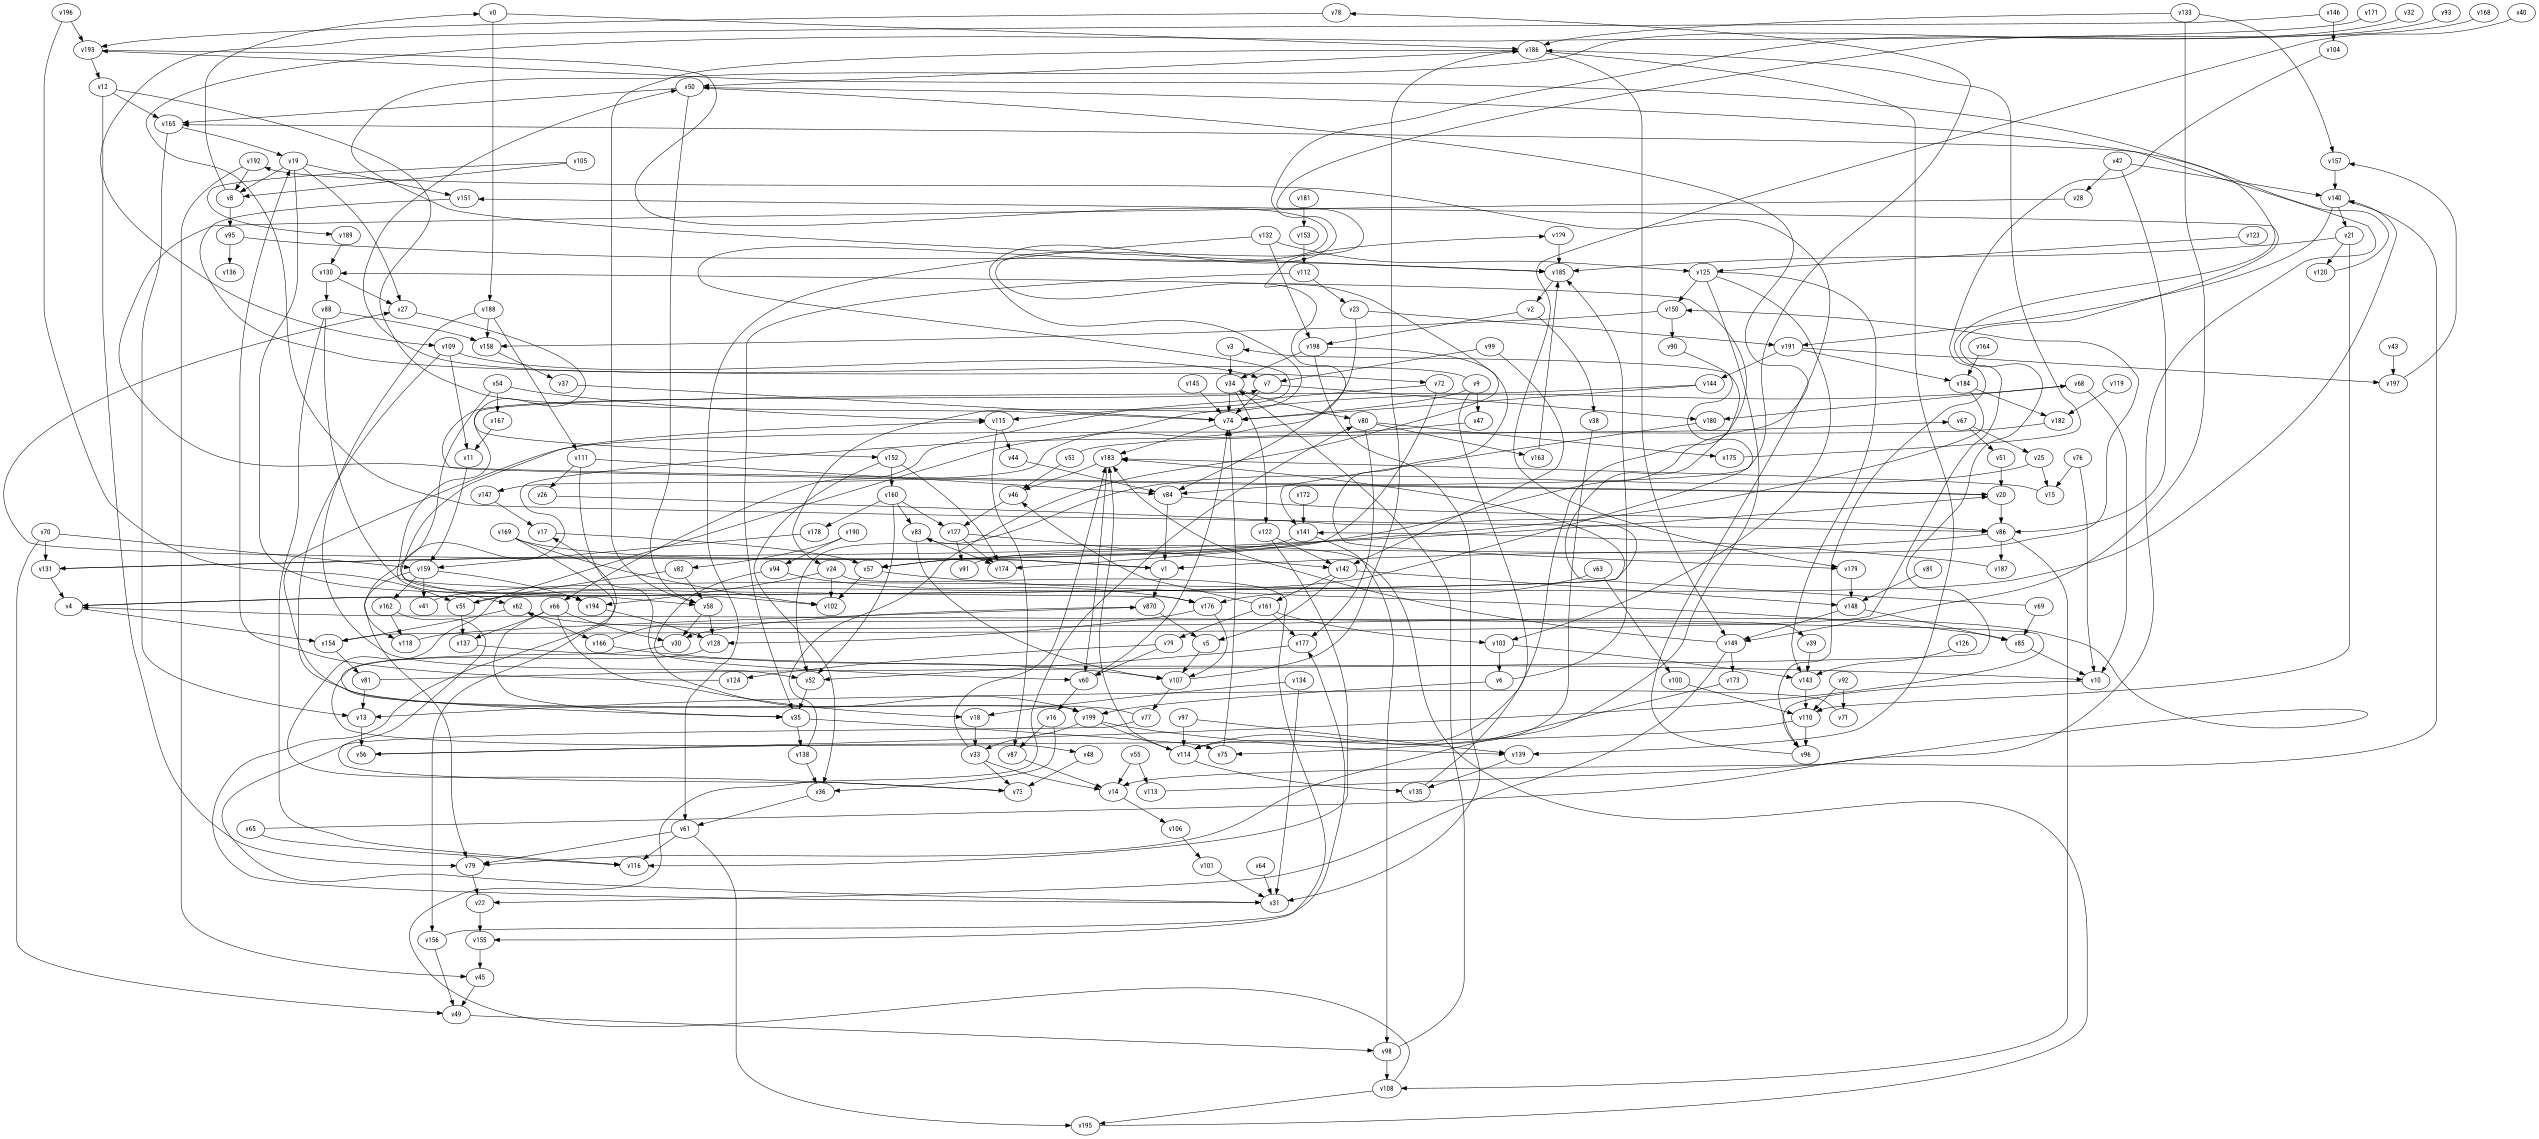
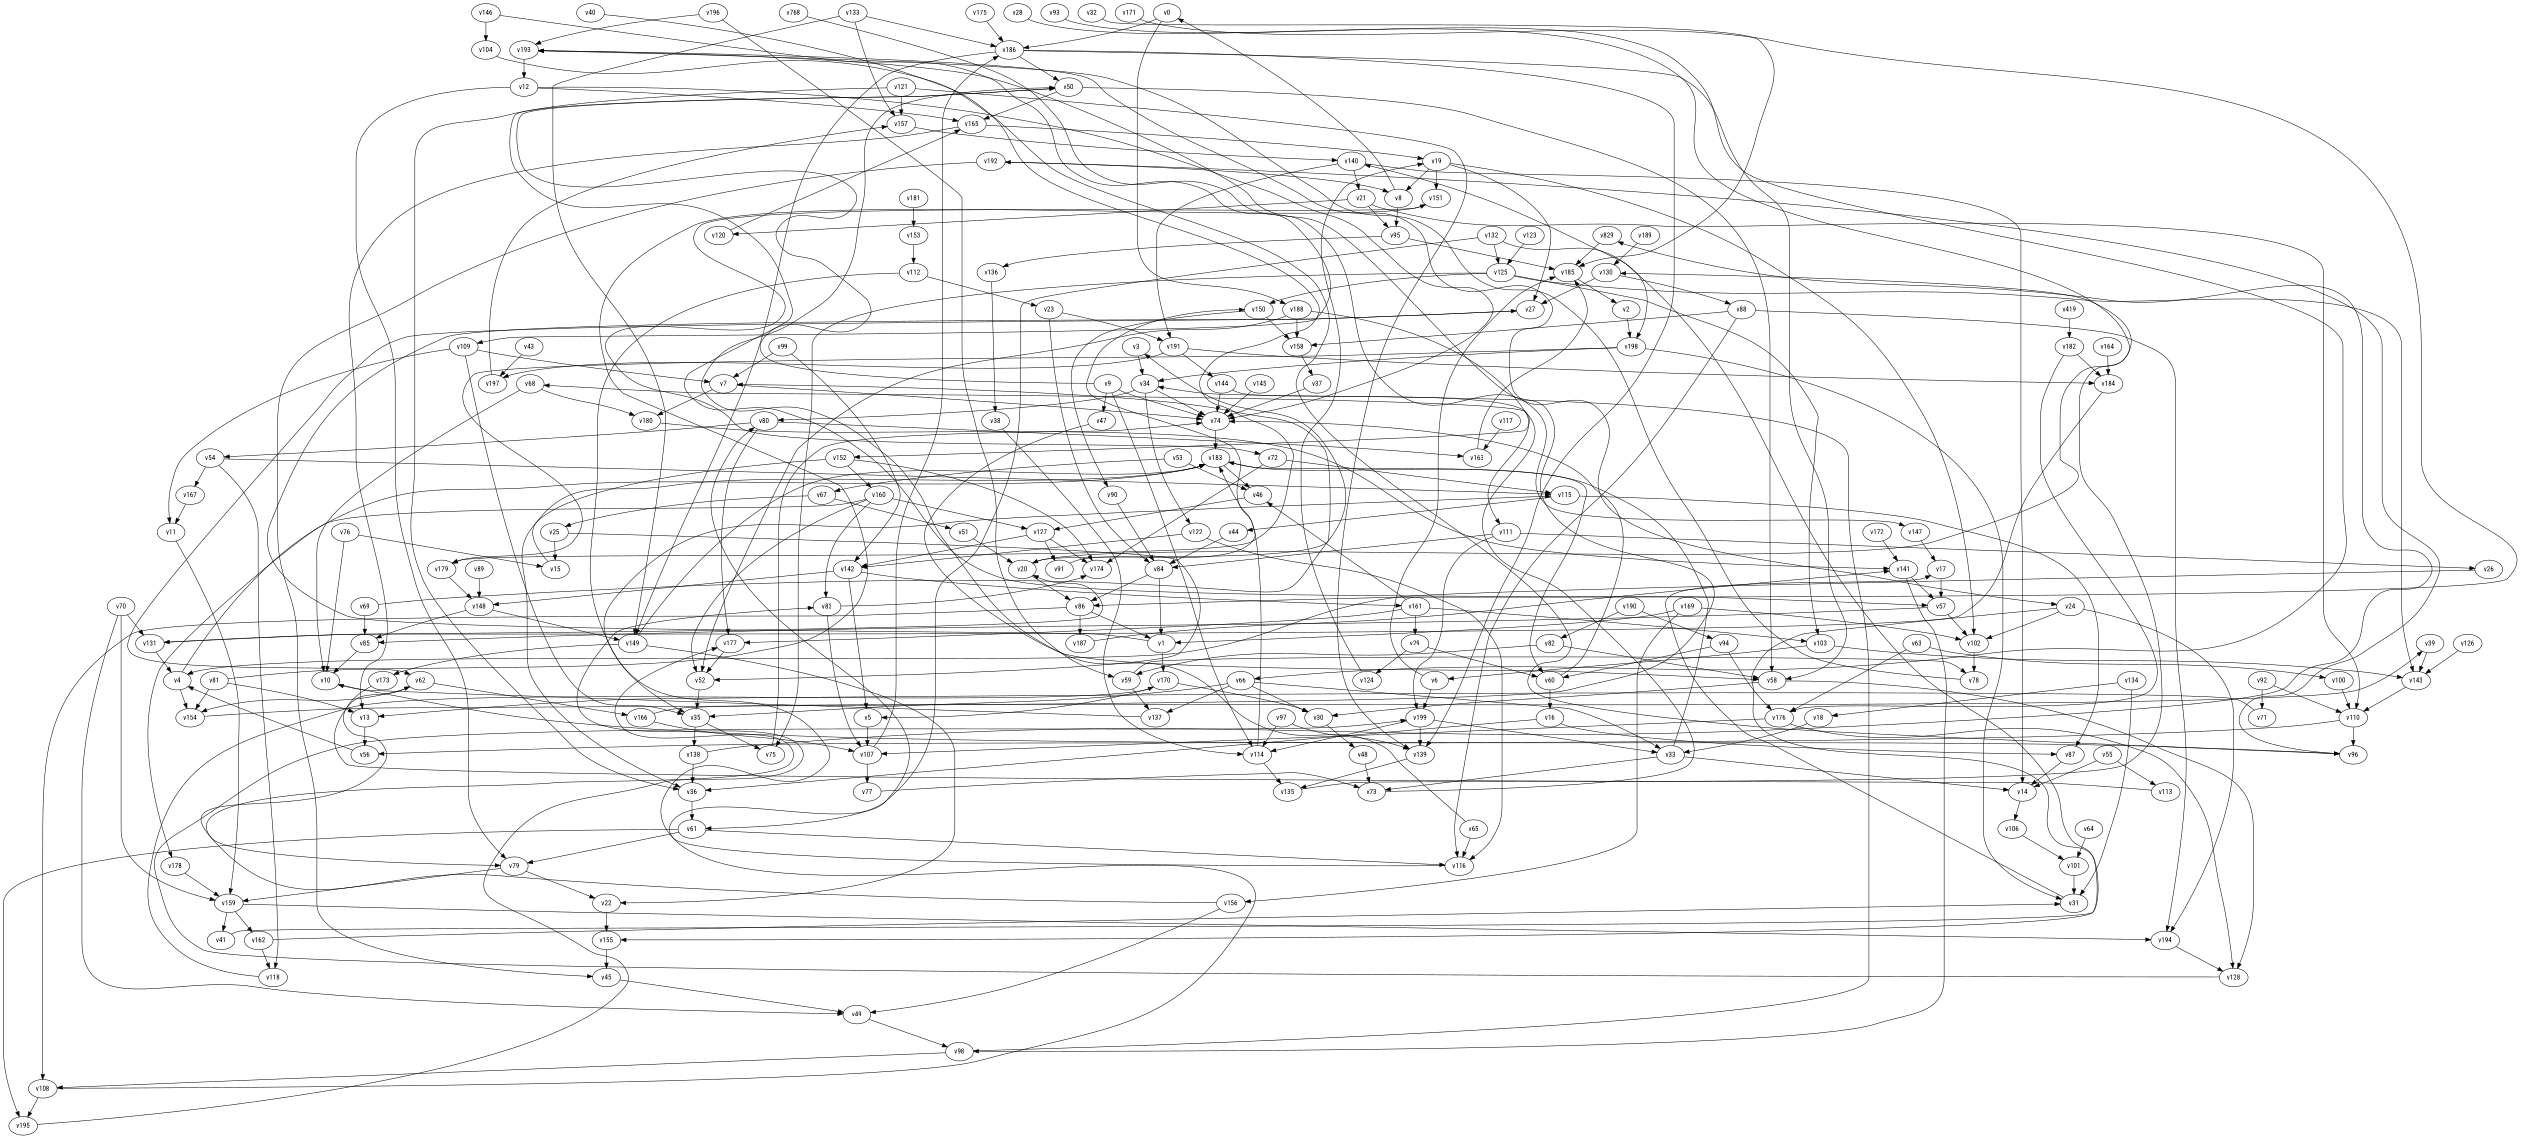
node "v168": label "v168" -> "v768"
node "v121": added
node "v105": removed
node "v42": removed
node "v129": label "v129" -> "v829"
edge "v21" -> "v185": now "v21" -> "v95"
edge "v2" -> "v38": now "v136" -> "v38"
node "v119": label "v119" -> "v419"
edge "v184" -> "v182": reversed
node "v117": added
edge "v80" -> "v175": now "v80" -> "v54"
node "v870": label "v870" -> "v170"
edge "v154" -> "v81": reversed
edge "v102" -> "v78": added
edge "v77" -> "v115": now "v116" -> "v115"
edge "v159" -> "v79": reversed
edge "v66" -> "v18": now "v66" -> "v33"
edge "v64" -> "v31": now "v64" -> "v101"
